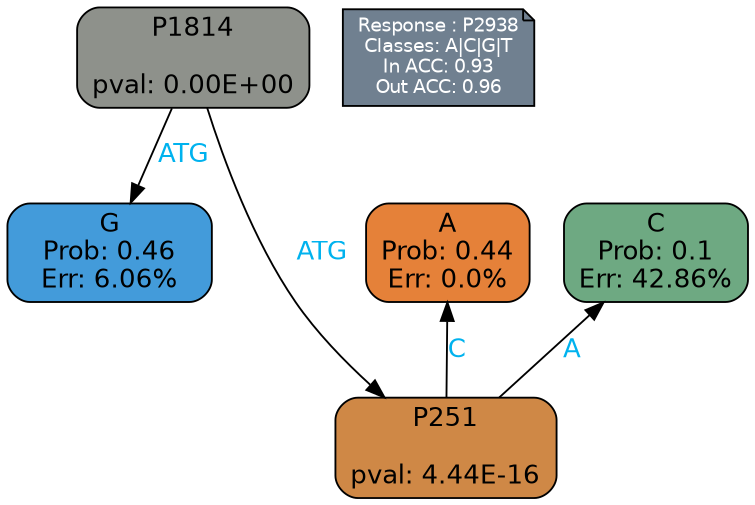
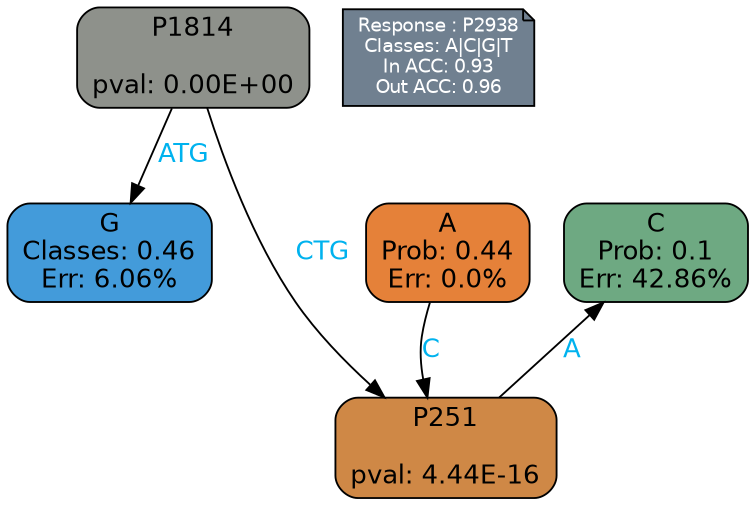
node "G Prob: 0.46 Err: 6.06%": label "G Prob: 0.46 Err: 6.06%" -> "G Classes: 0.46 Err: 6.06%"
edge "P1814 pval: 0.00E+00" -> "P251 pval: 4.44E-16": label "ATG" -> "CTG"
edge "P251 pval: 4.44E-16" -> "A Prob: 0.44 Err: 0.0%": reversed
